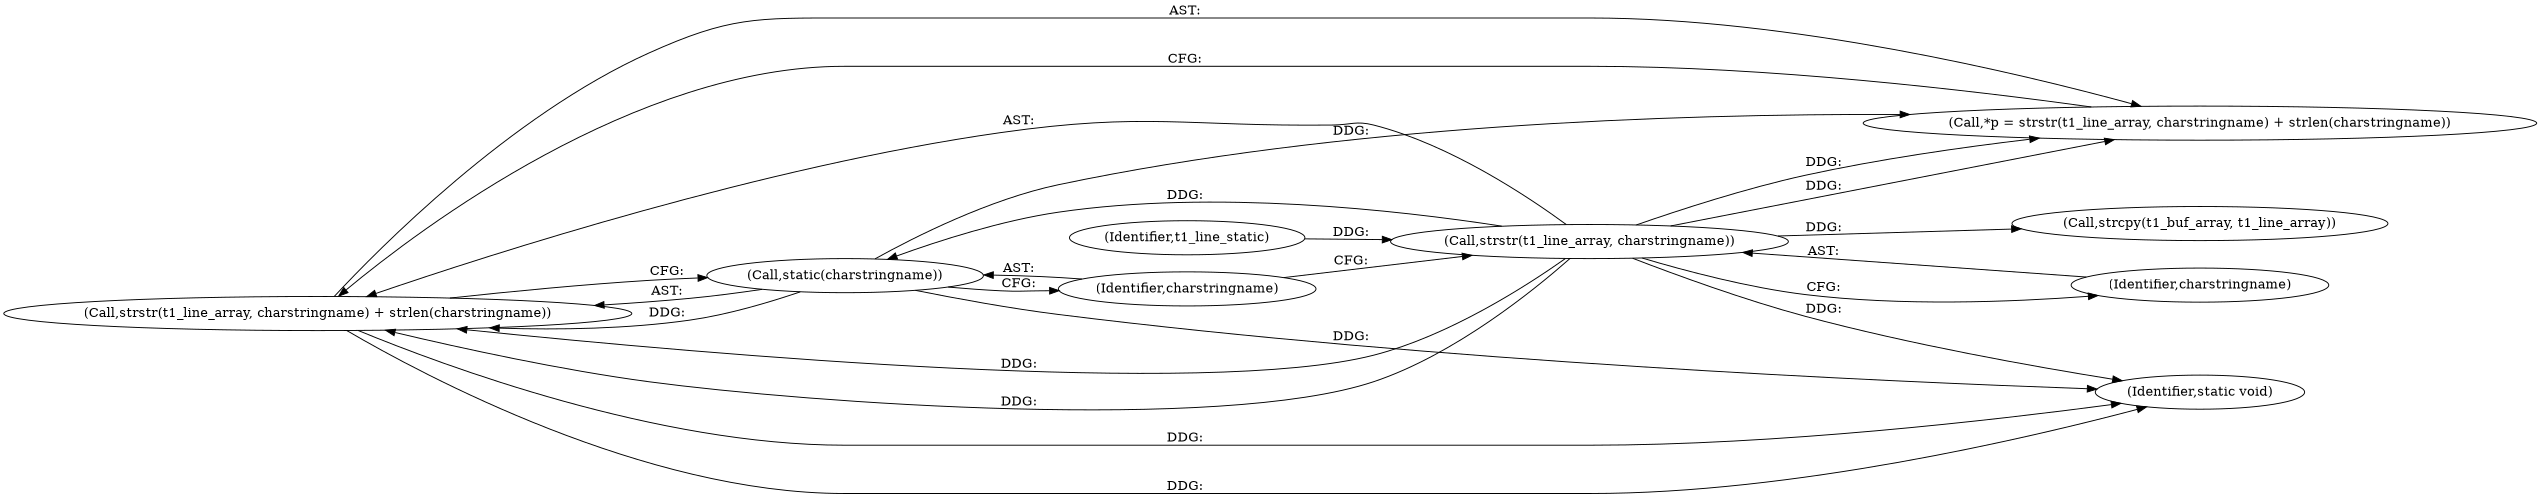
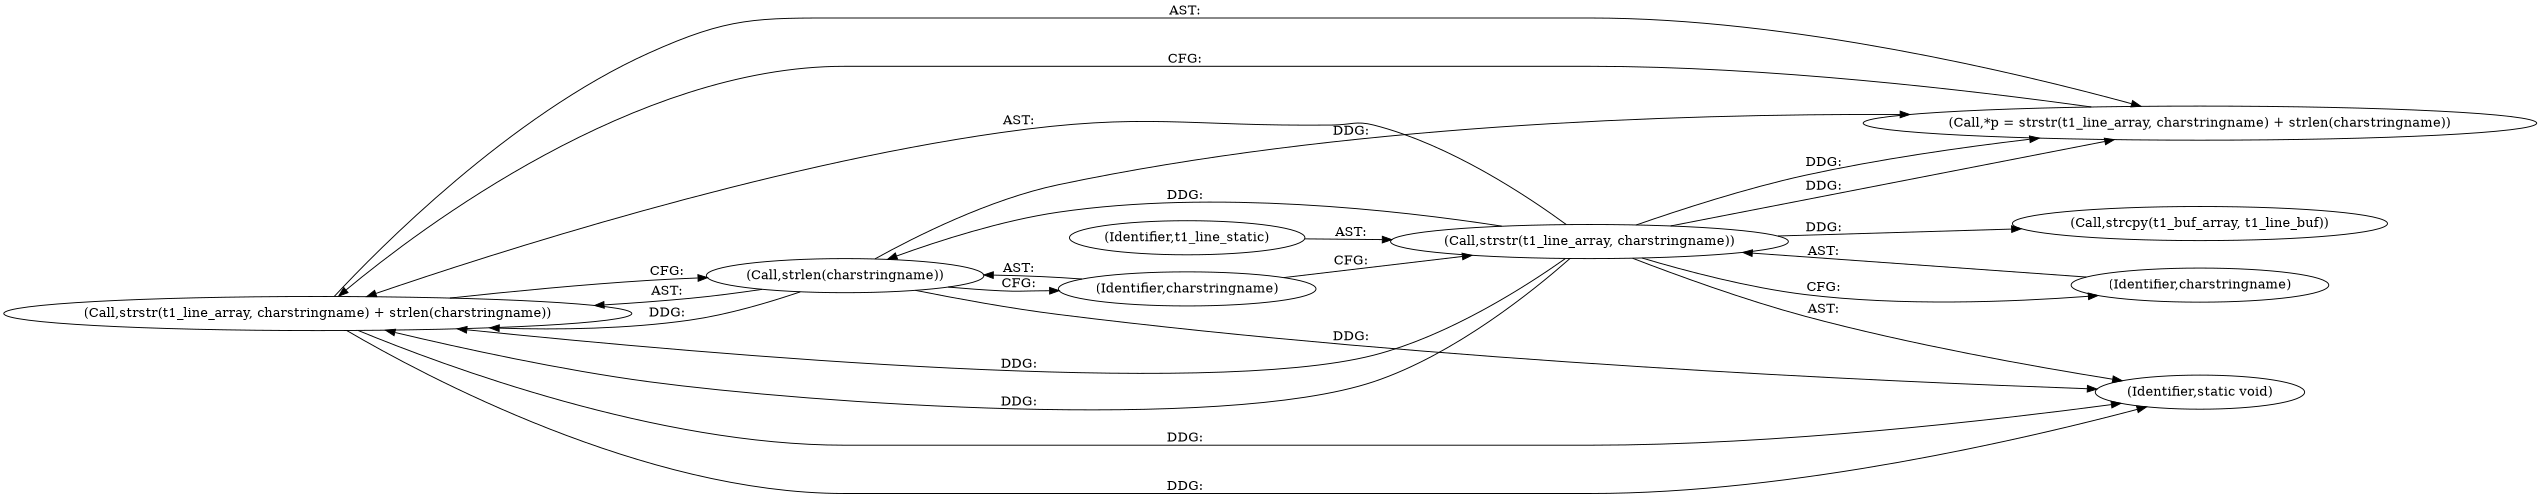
node "(Call,strcpy(t1_buf_array, t1_line_array))": label "(Call,strcpy(t1_buf_array, t1_line_array))" -> "(Call,strcpy(t1_buf_array, t1_line_buf))"
edge "(Identifier,t1_line_static)" -> "(Call,strstr(t1_line_array, charstringname))": label "DDG: " -> "AST: "
node "(Call,static(charstringname))": label "(Call,static(charstringname))" -> "(Call,strlen(charstringname))"
edge "(Call,strstr(t1_line_array, charstringname))" -> "(Identifier,static void)": label "DDG: " -> "AST: "
